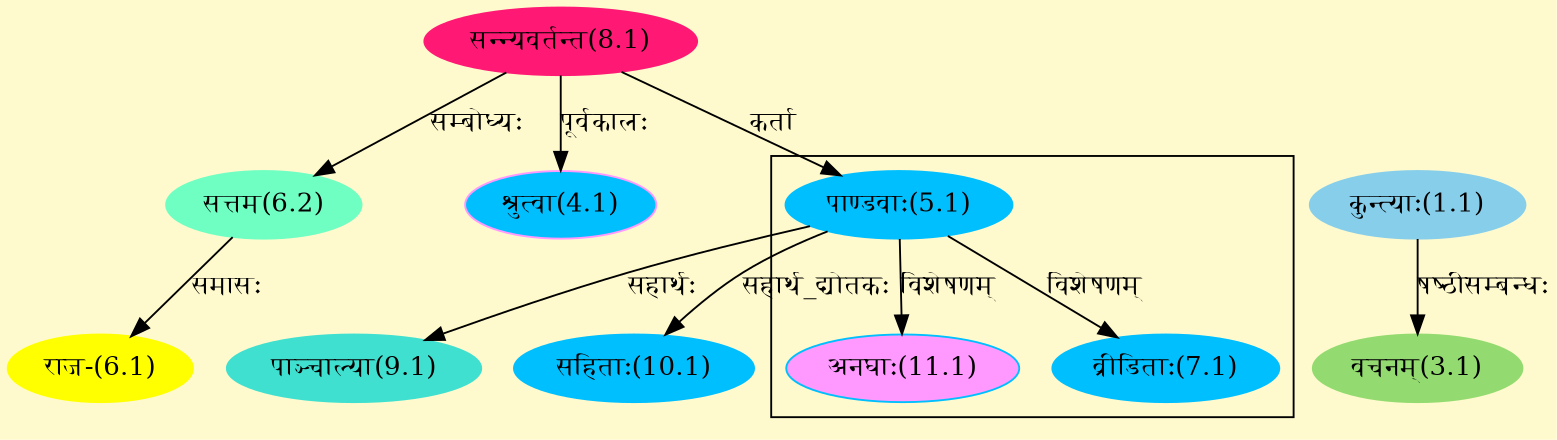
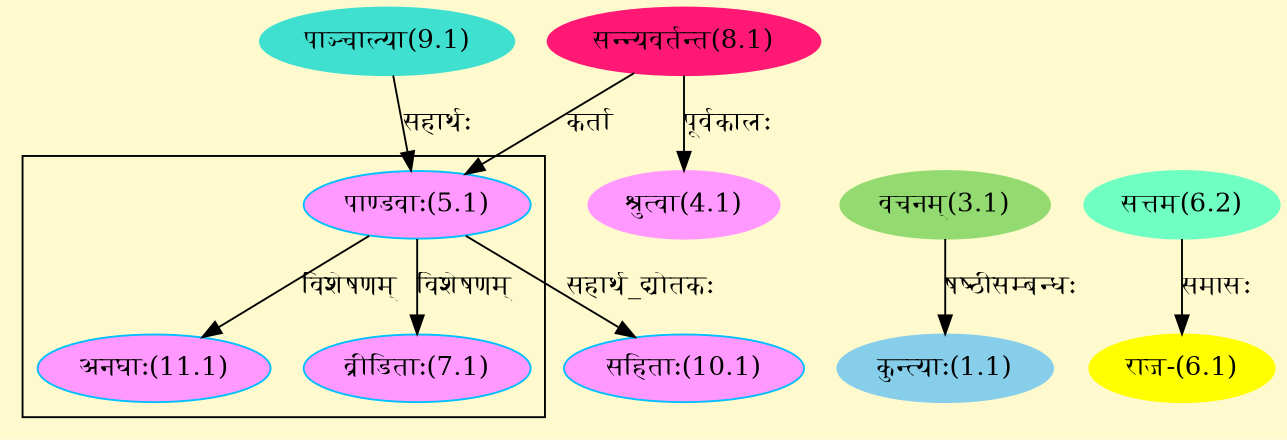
edge "सन्न्यवर्तन्त(8.1)" -> "सत्तम(6.2)": removed, label "सम्बोध्यः"
node "श्रुत्वा(4.1)": fillcolor #00bfff -> #ff99ff
node "पाण्डवाः(5.1)": fillcolor #00bfff -> #ff99ff
edge "पाण्डवाः(5.1)" -> "पाञ्चाल्या(9.1)": reversed
edge "कुन्त्याः(1.1)" -> "वचनम्(3.1)": reversed
node "सहिताः(10.1)": fillcolor #00bfff -> #ff99ff
node "व्रीडिताः(7.1)": fillcolor #00bfff -> #ff99ff
